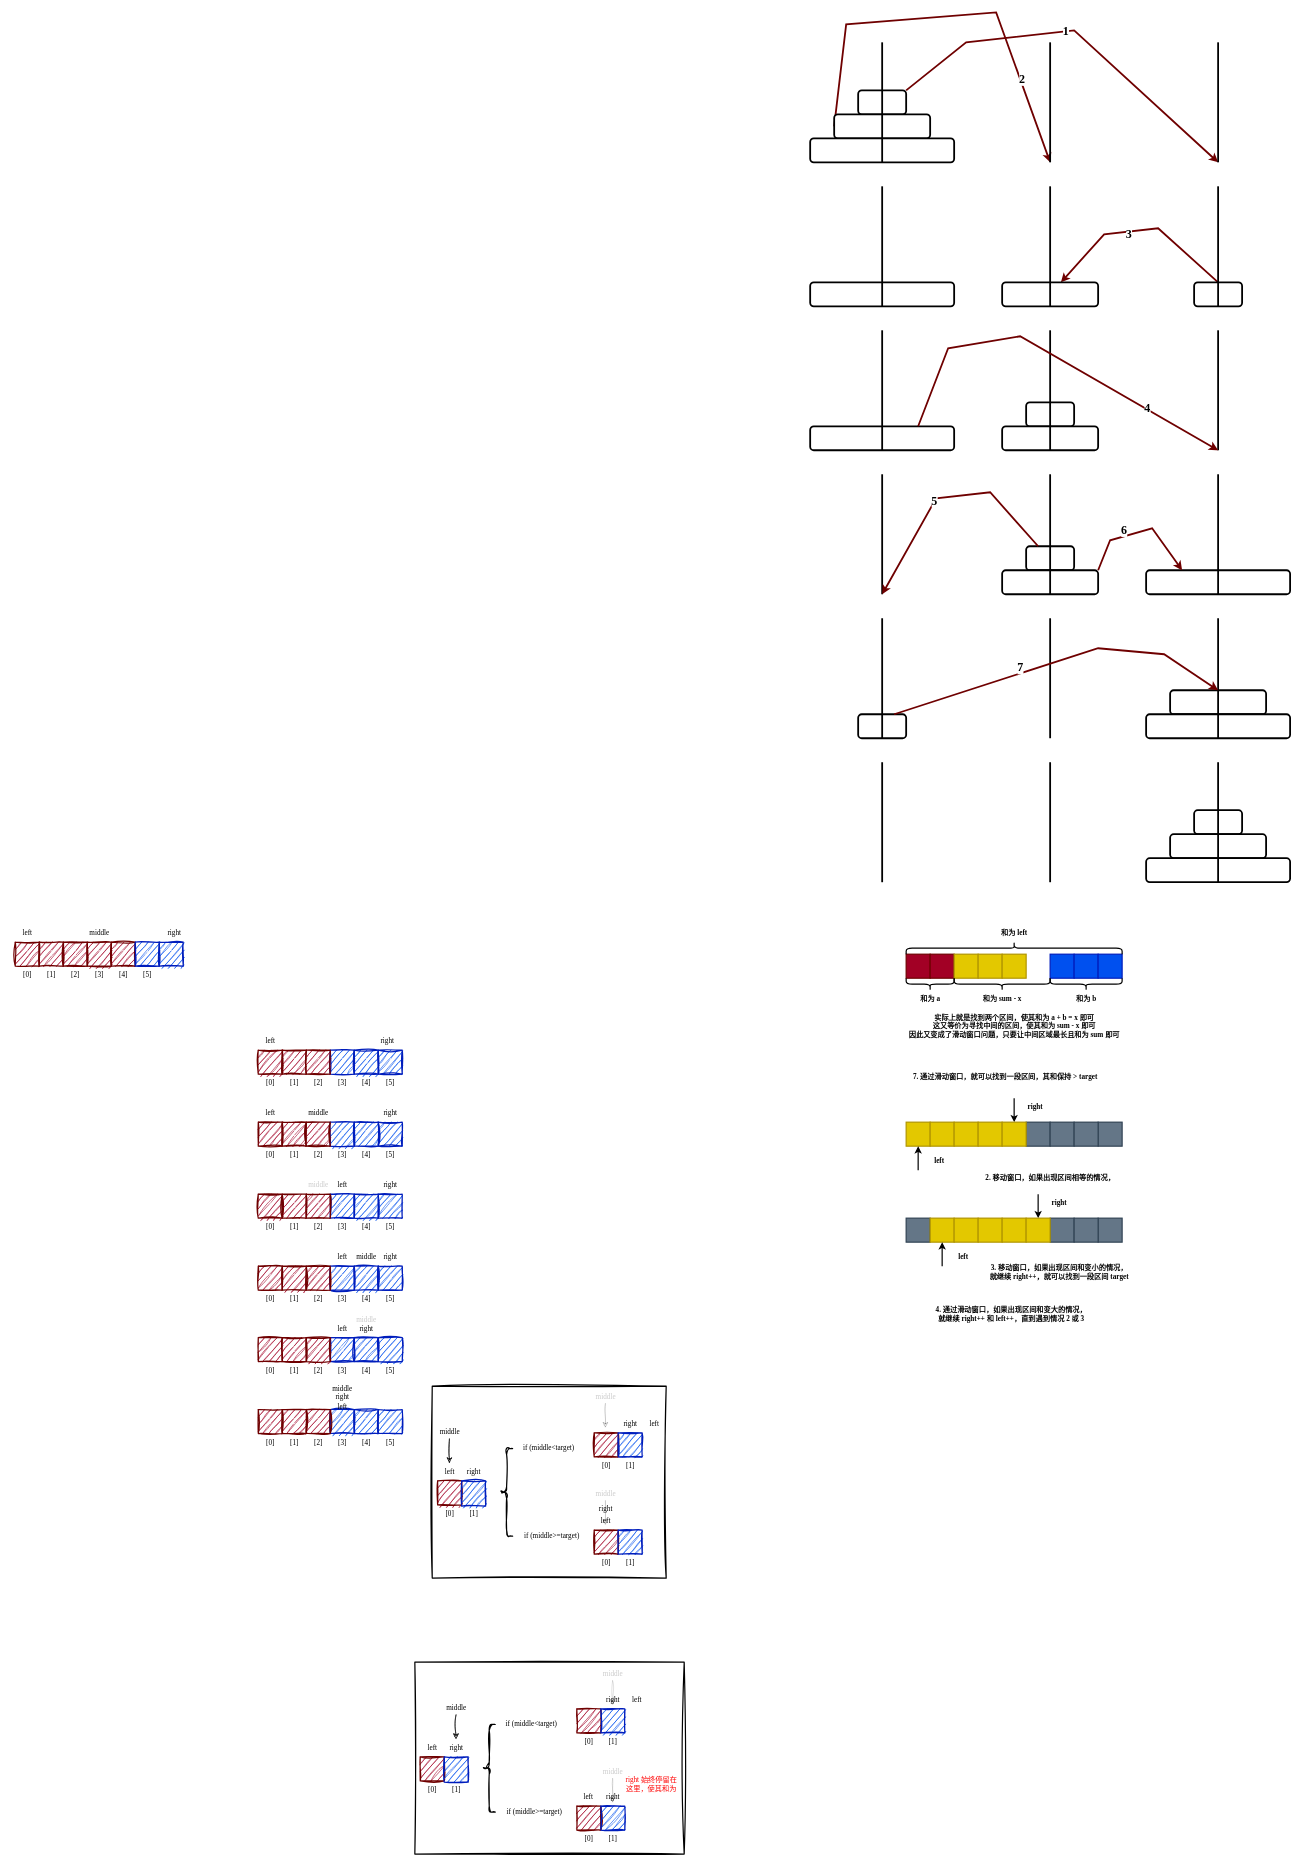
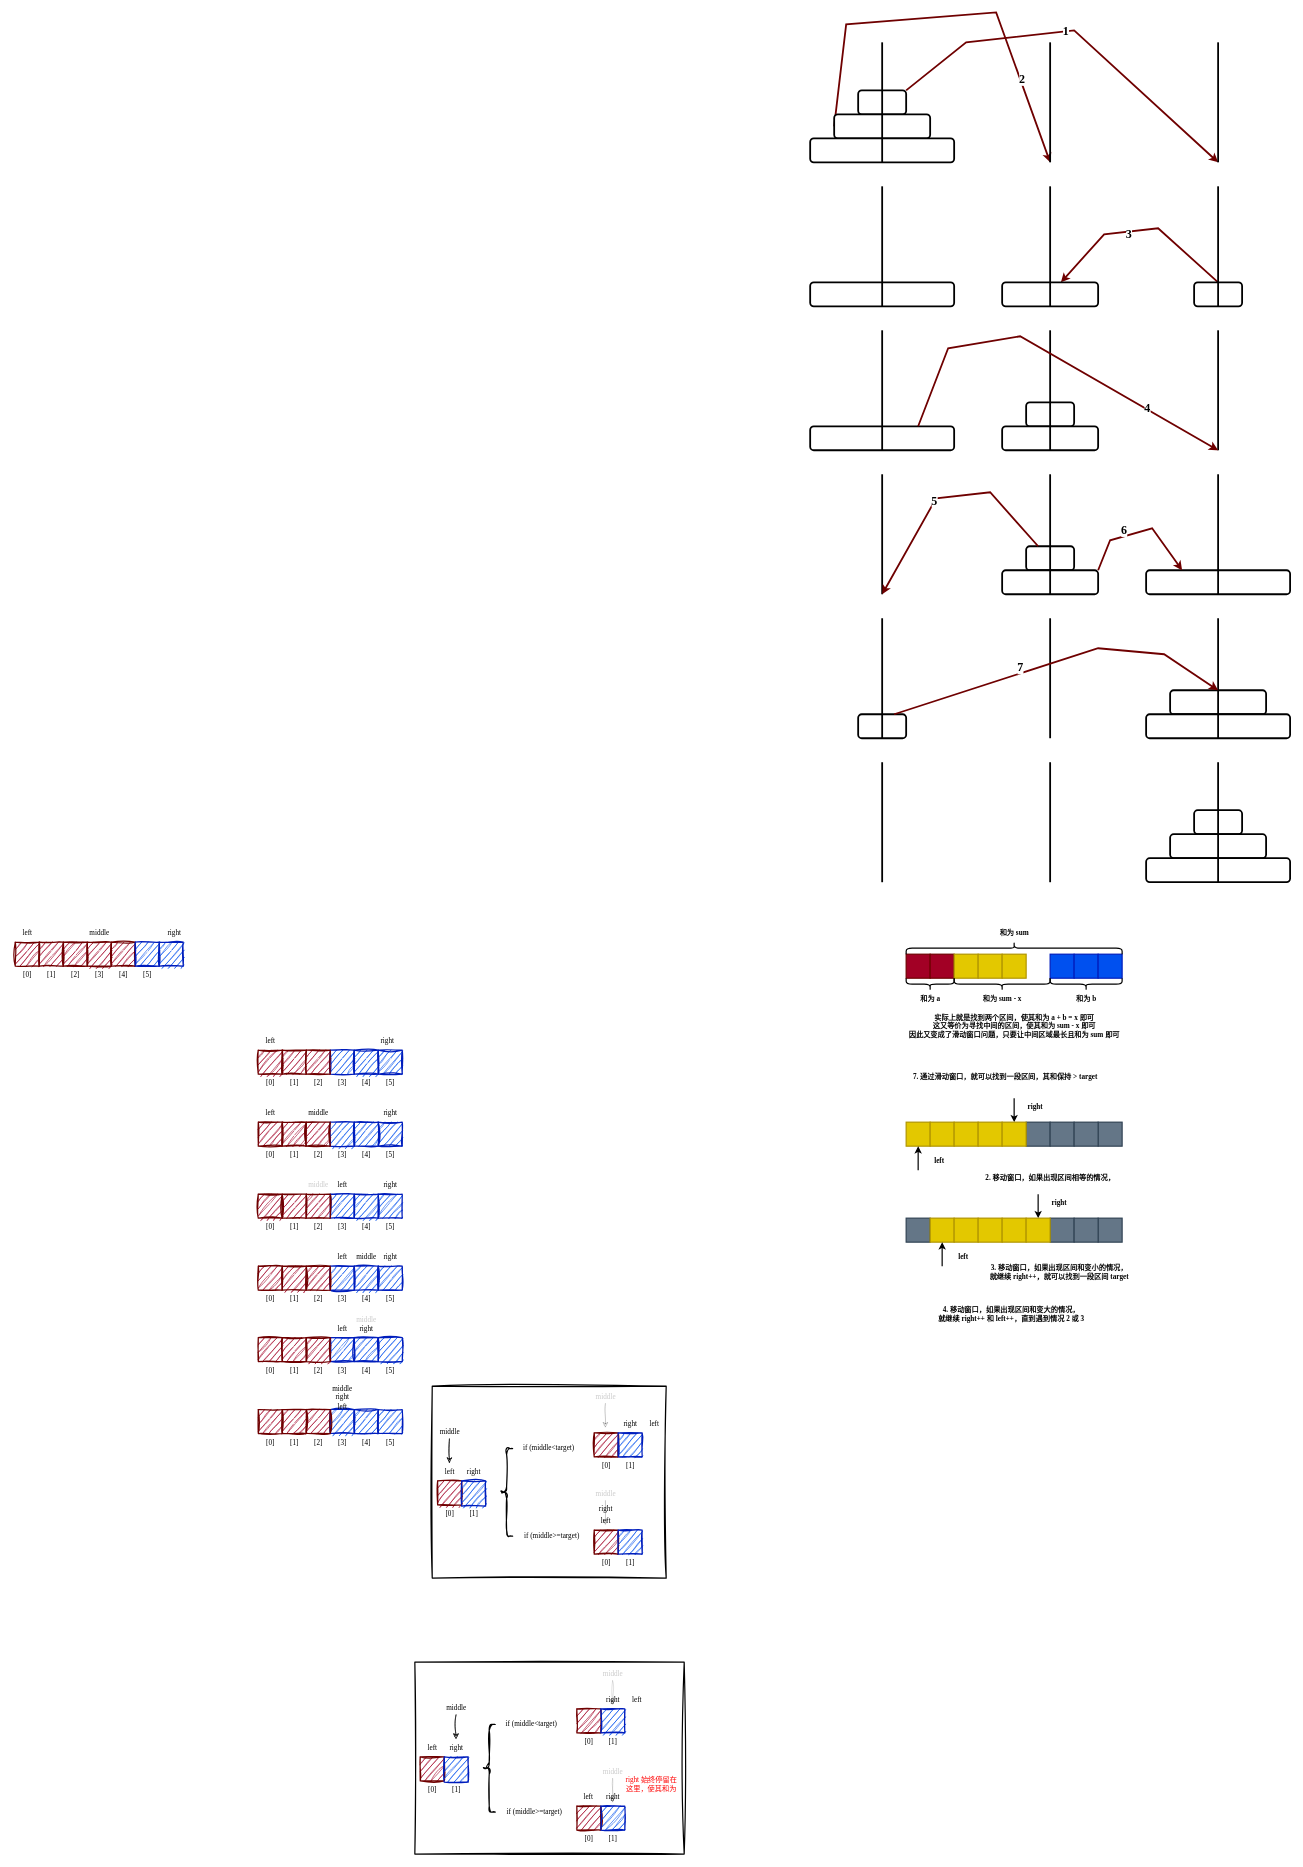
node "和为 left": label "和为 left" -> "和为 sum"
node "4. 通过滑动窗口，如果出现区间和变大的情况， 就继续 right++ 和 left++，直到遇到情况 2 或 3": label "4. 通过滑动窗口，如果出现区间和变大的情况， 就继续 right++ 和 left++，直到遇到情况 2 或 3" -> "4. 移动窗口，如果出现区间和变大的情况， 就继续 right++ 和 left++，直到遇到情况 2 或 3"
